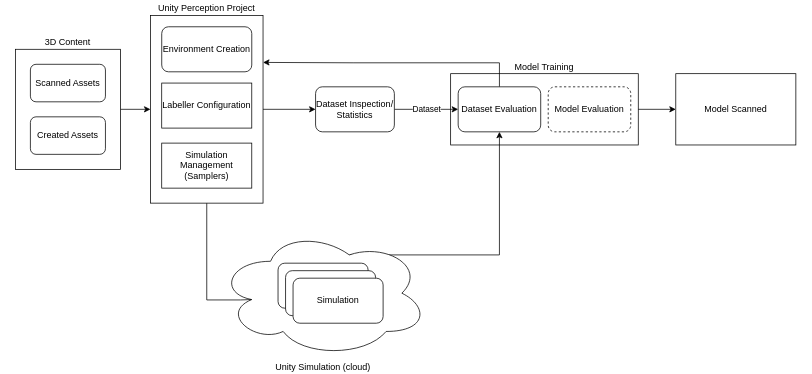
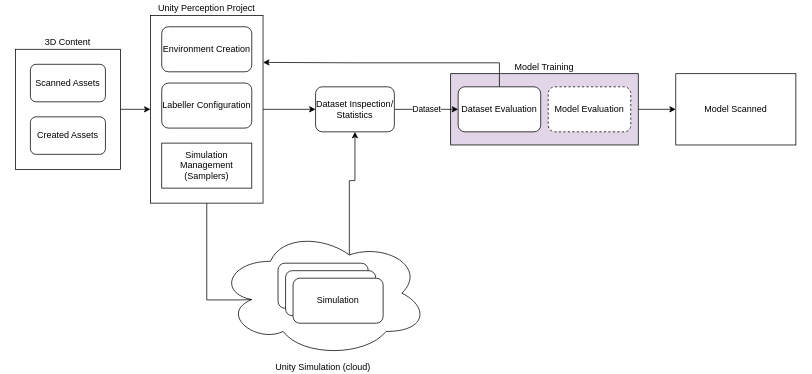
node "Labeller Configuration": shape rectangle -> rounded rectangle
node "Model Training": fillcolor #ffffff -> #e1d5e7
edge "Unity Simulation (cloud)" -> "Dataset Evaluation": now "Unity Simulation (cloud)" -> "Dataset Inspection/ Statistics"
